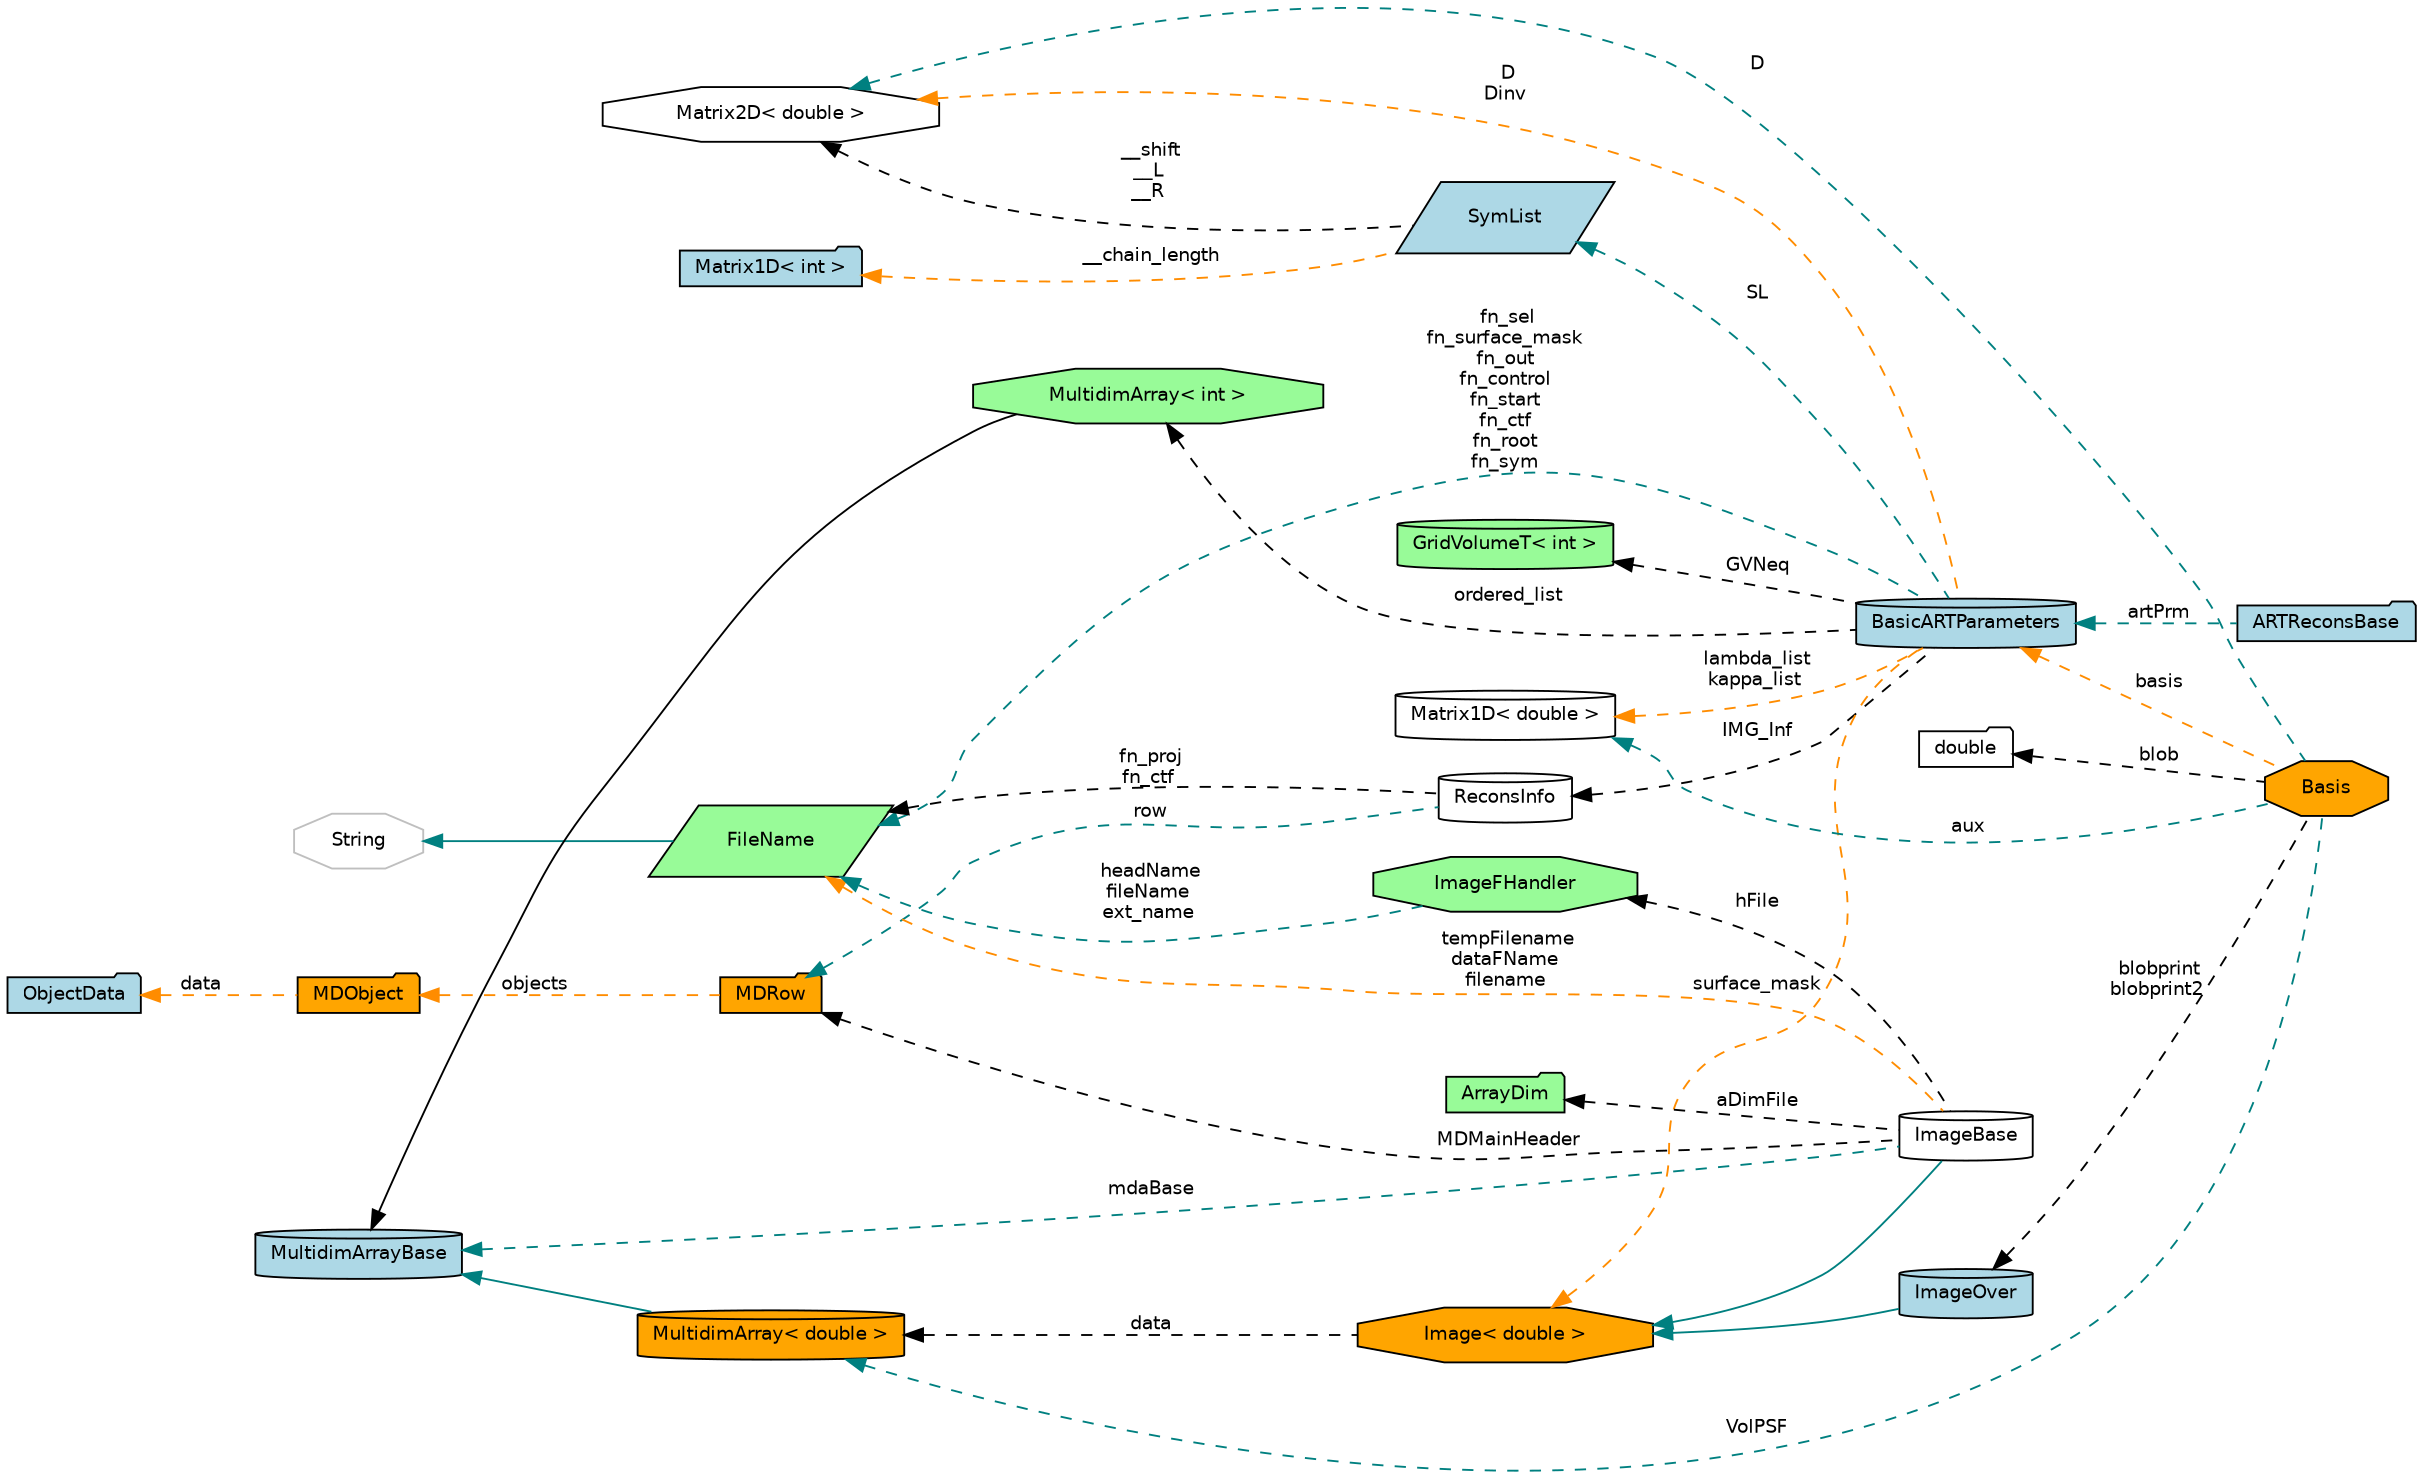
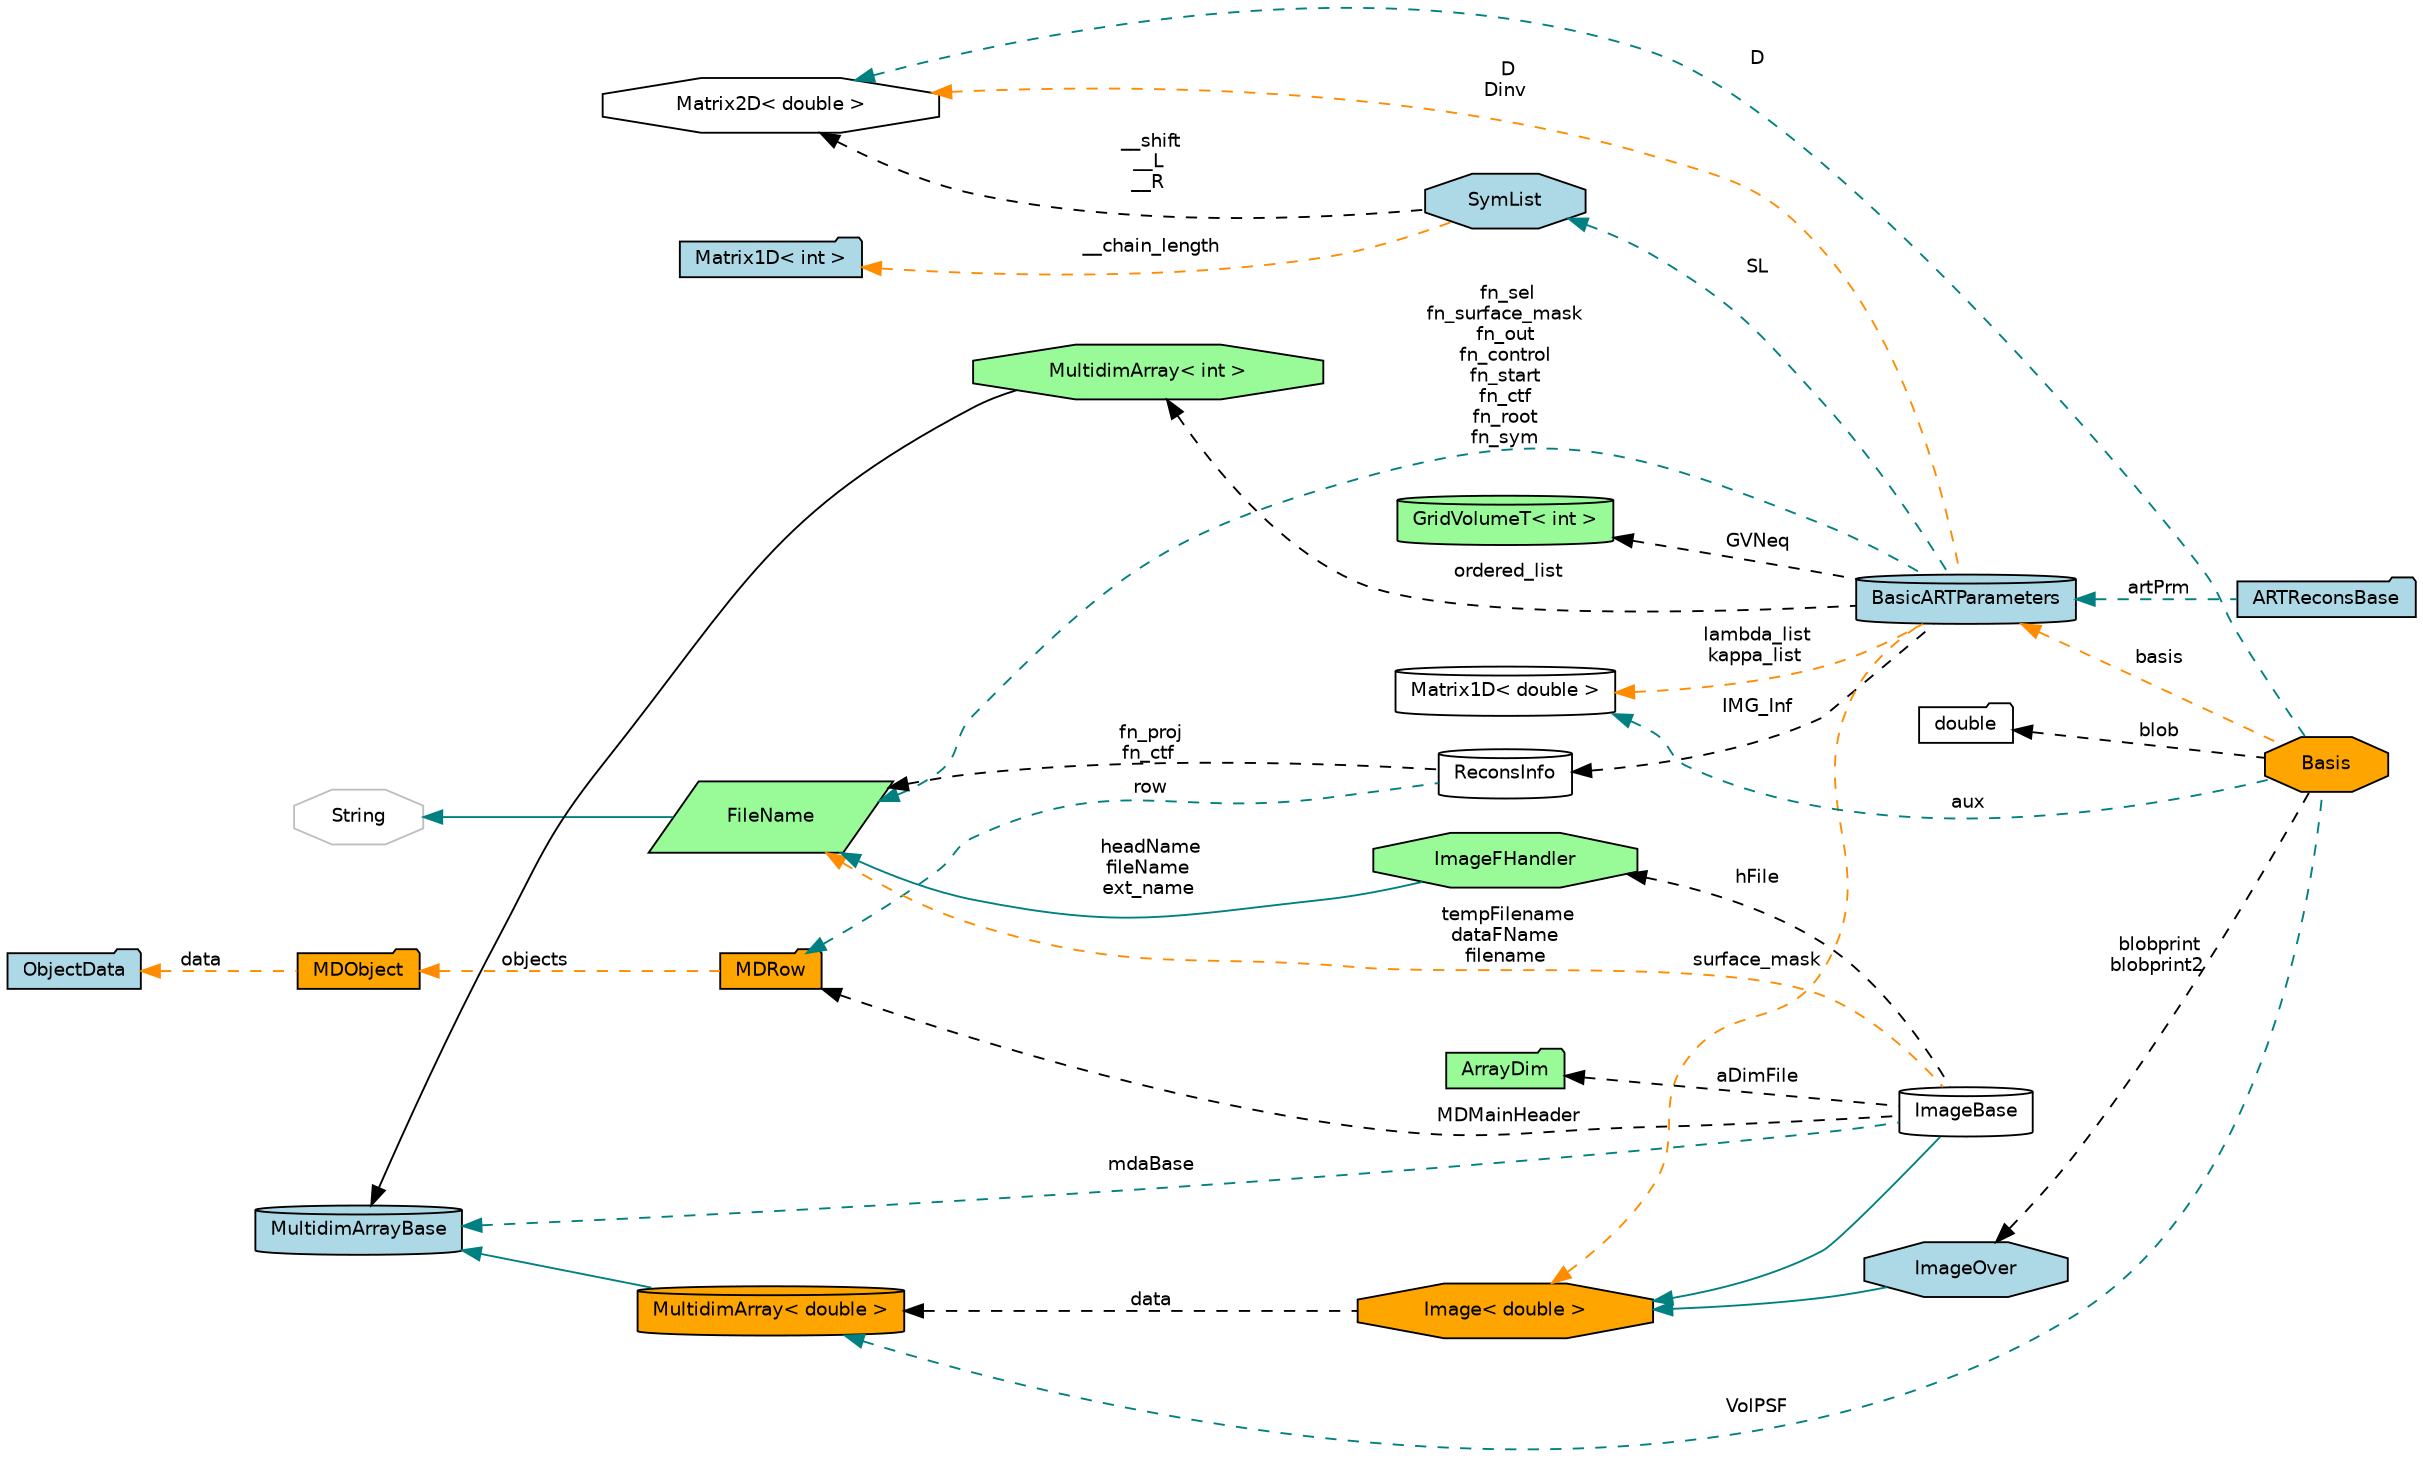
node "SymList": shape parallelogram -> octagon
edge "ImageFHandler" -> "FileName": style dashed -> solid
node "ImageOver": shape cylinder -> octagon
